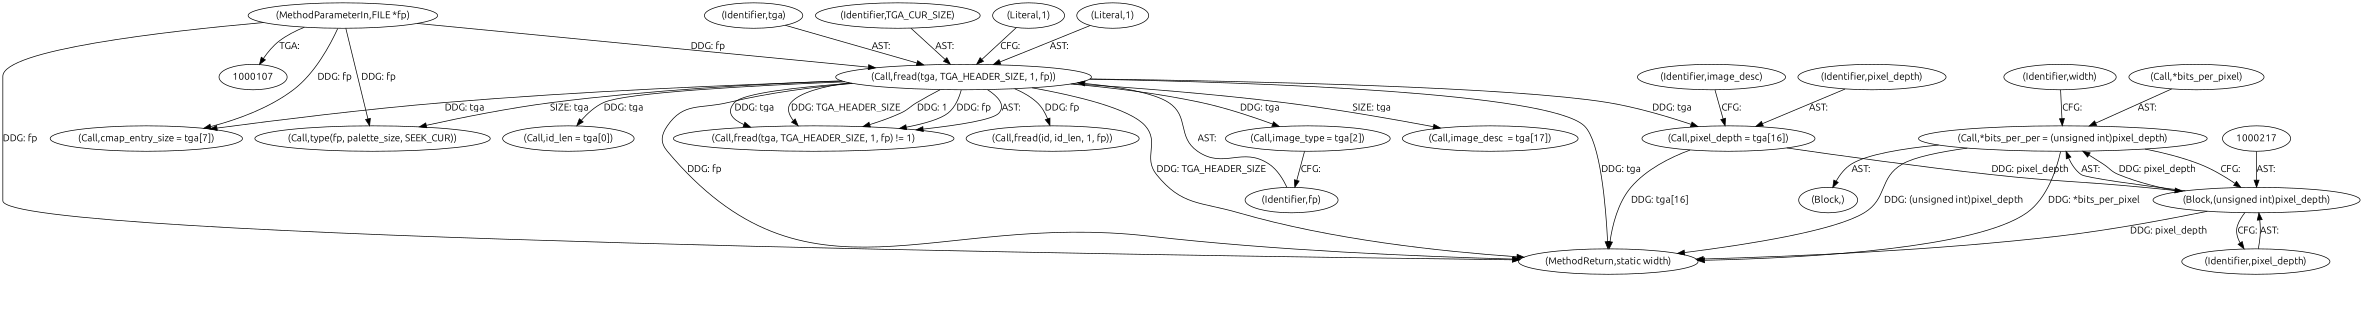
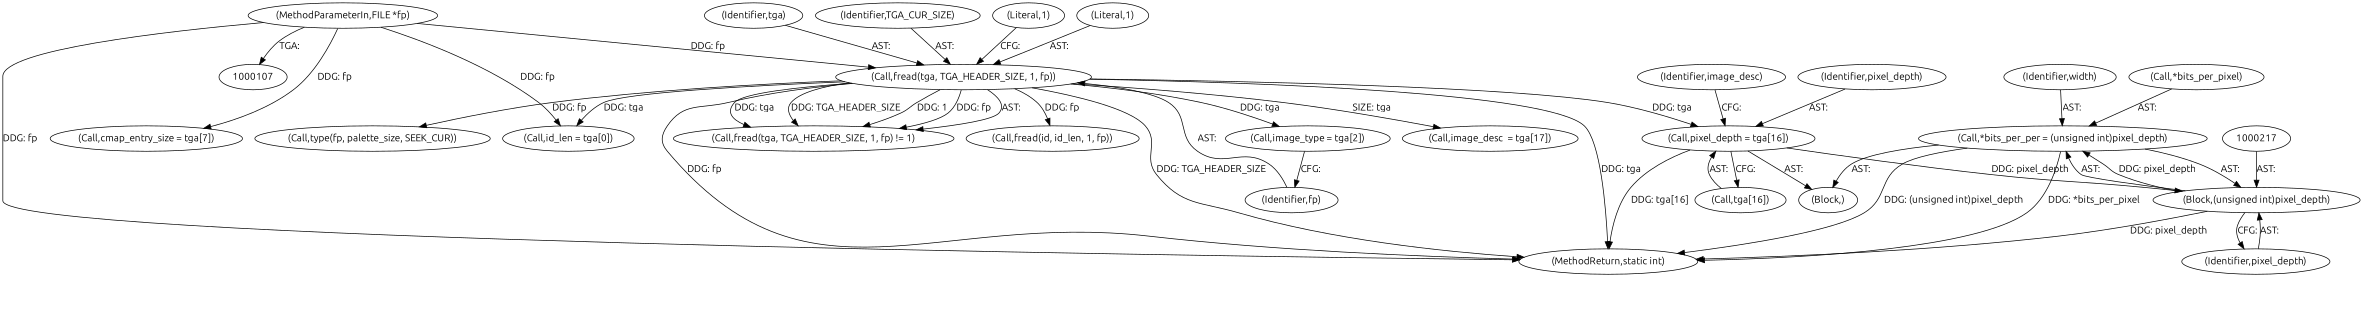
edge "(MethodParameterIn,FILE *fp)" -> "(Call,type(fp, palette_size, SEEK_CUR))": now "(MethodParameterIn,FILE *fp)" -> "(Call,id_len = tga[0])"
edge "(Call,fread(tga, TGA_HEADER_SIZE, 1, fp))" -> "(Call,cmap_entry_size = tga[7])": removed, label "DDG: tga"
edge "(Call,fread(tga, TGA_HEADER_SIZE, 1, fp))" -> "(Call,type(fp, palette_size, SEEK_CUR))": label "SIZE: tga" -> "DDG: fp"
edge "(Identifier,width)" -> "(Call,*bits_per_per = (unsigned int)pixel_depth)": label "CFG: " -> "AST: "
edge "(Call,pixel_depth = tga[16])" -> "(Block,)": added, label "AST:"
edge "(Call,*bits_per_per = (unsigned int)pixel_depth)" -> "(Block,(unsigned int)pixel_depth)": label "CFG: " -> "AST: "
node "(Call,tga[16])": added
node "(MethodReturn,static width)": label "(MethodReturn,static width)" -> "(MethodReturn,static int)"
